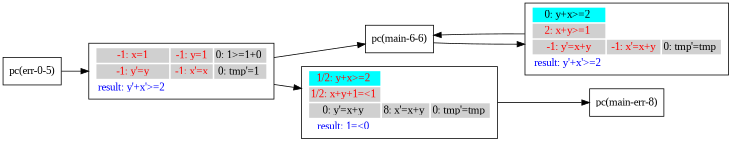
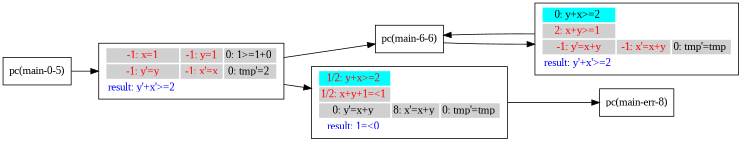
node "pc(err-0-5)": label "pc(err-0-5)" -> "pc(main-0-5)"
node "-1: x=1": text "0: tmp'=1" -> "0: tmp'=2"
